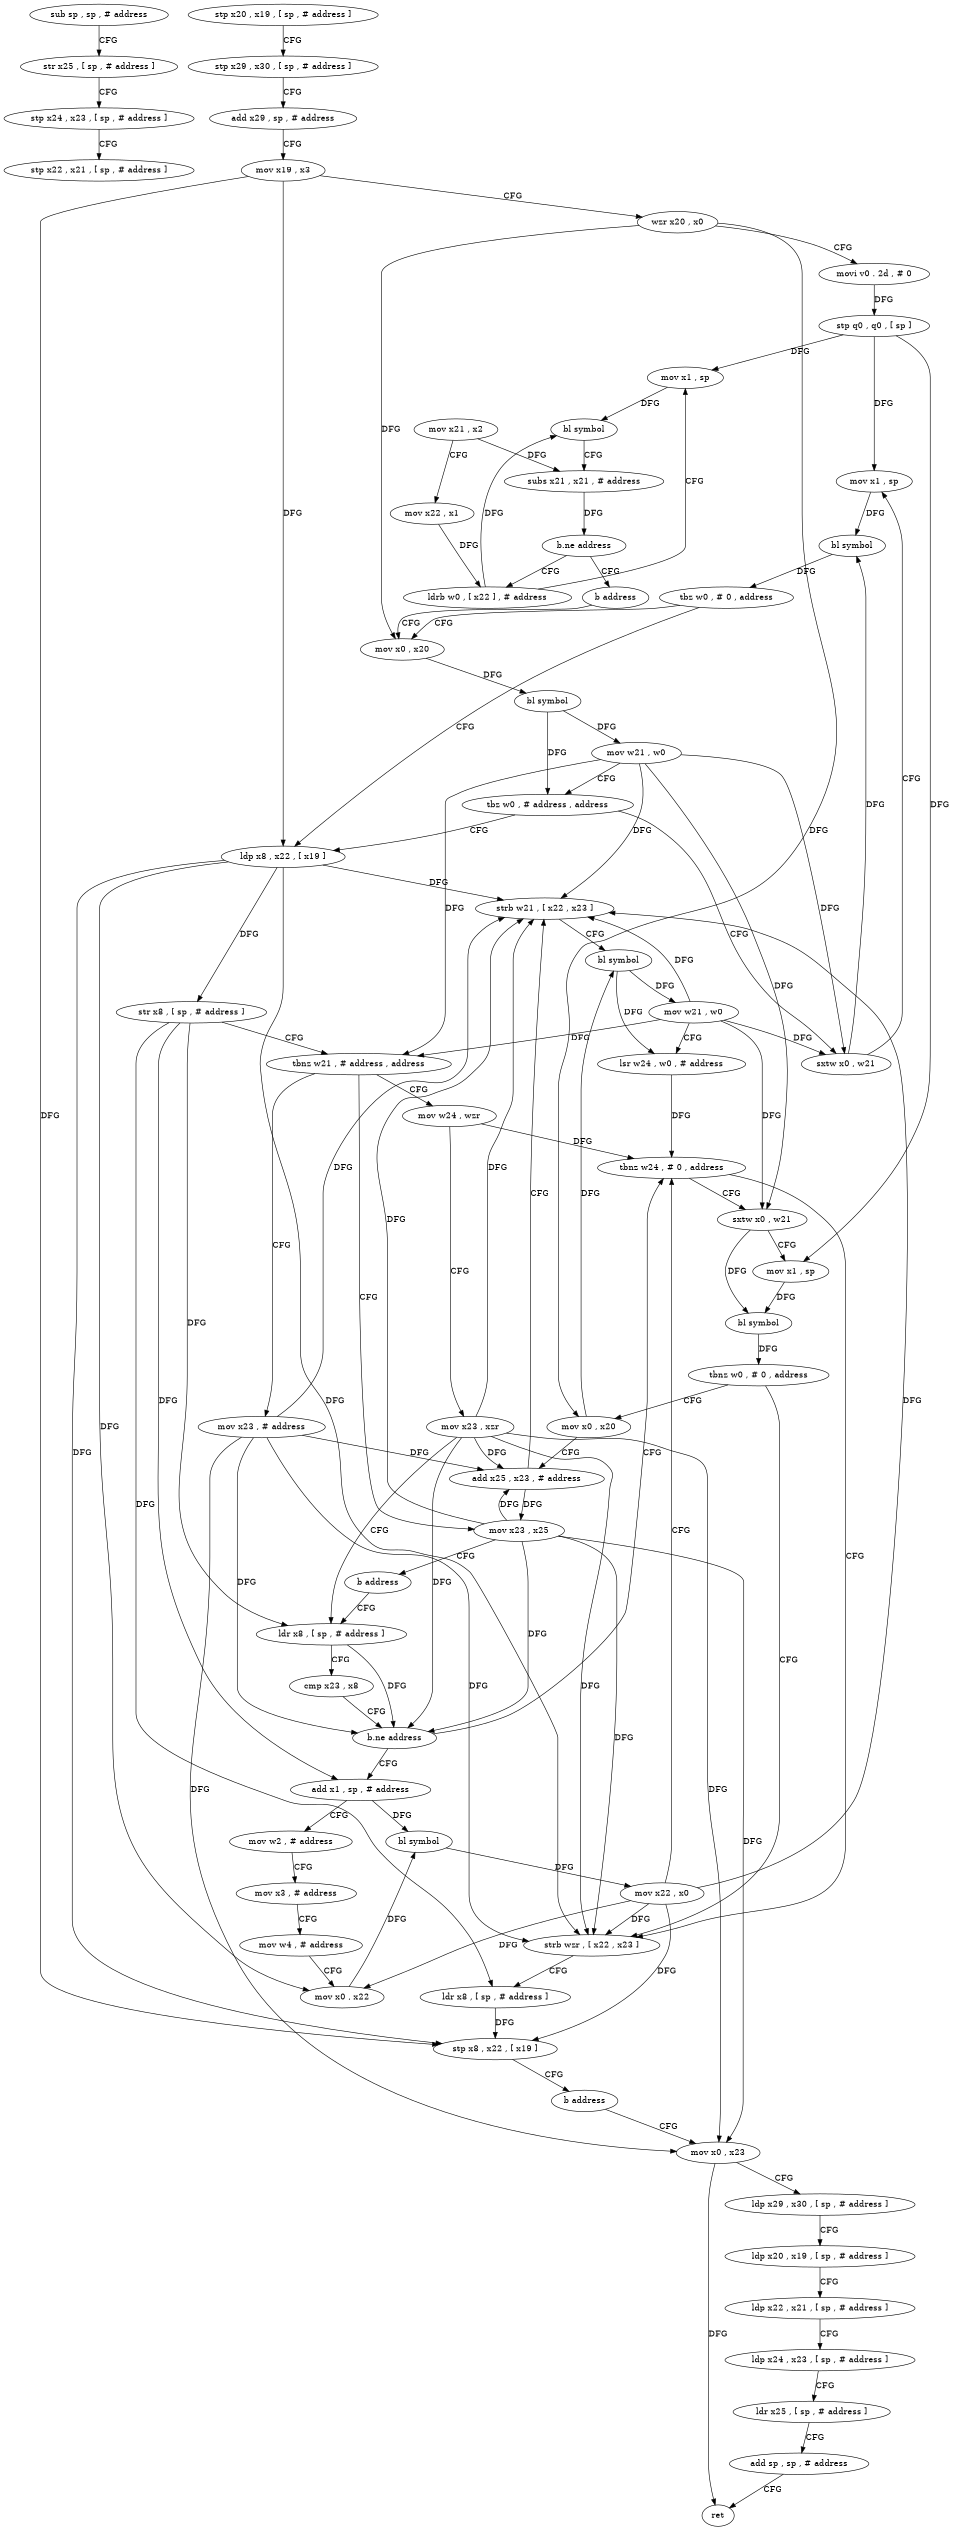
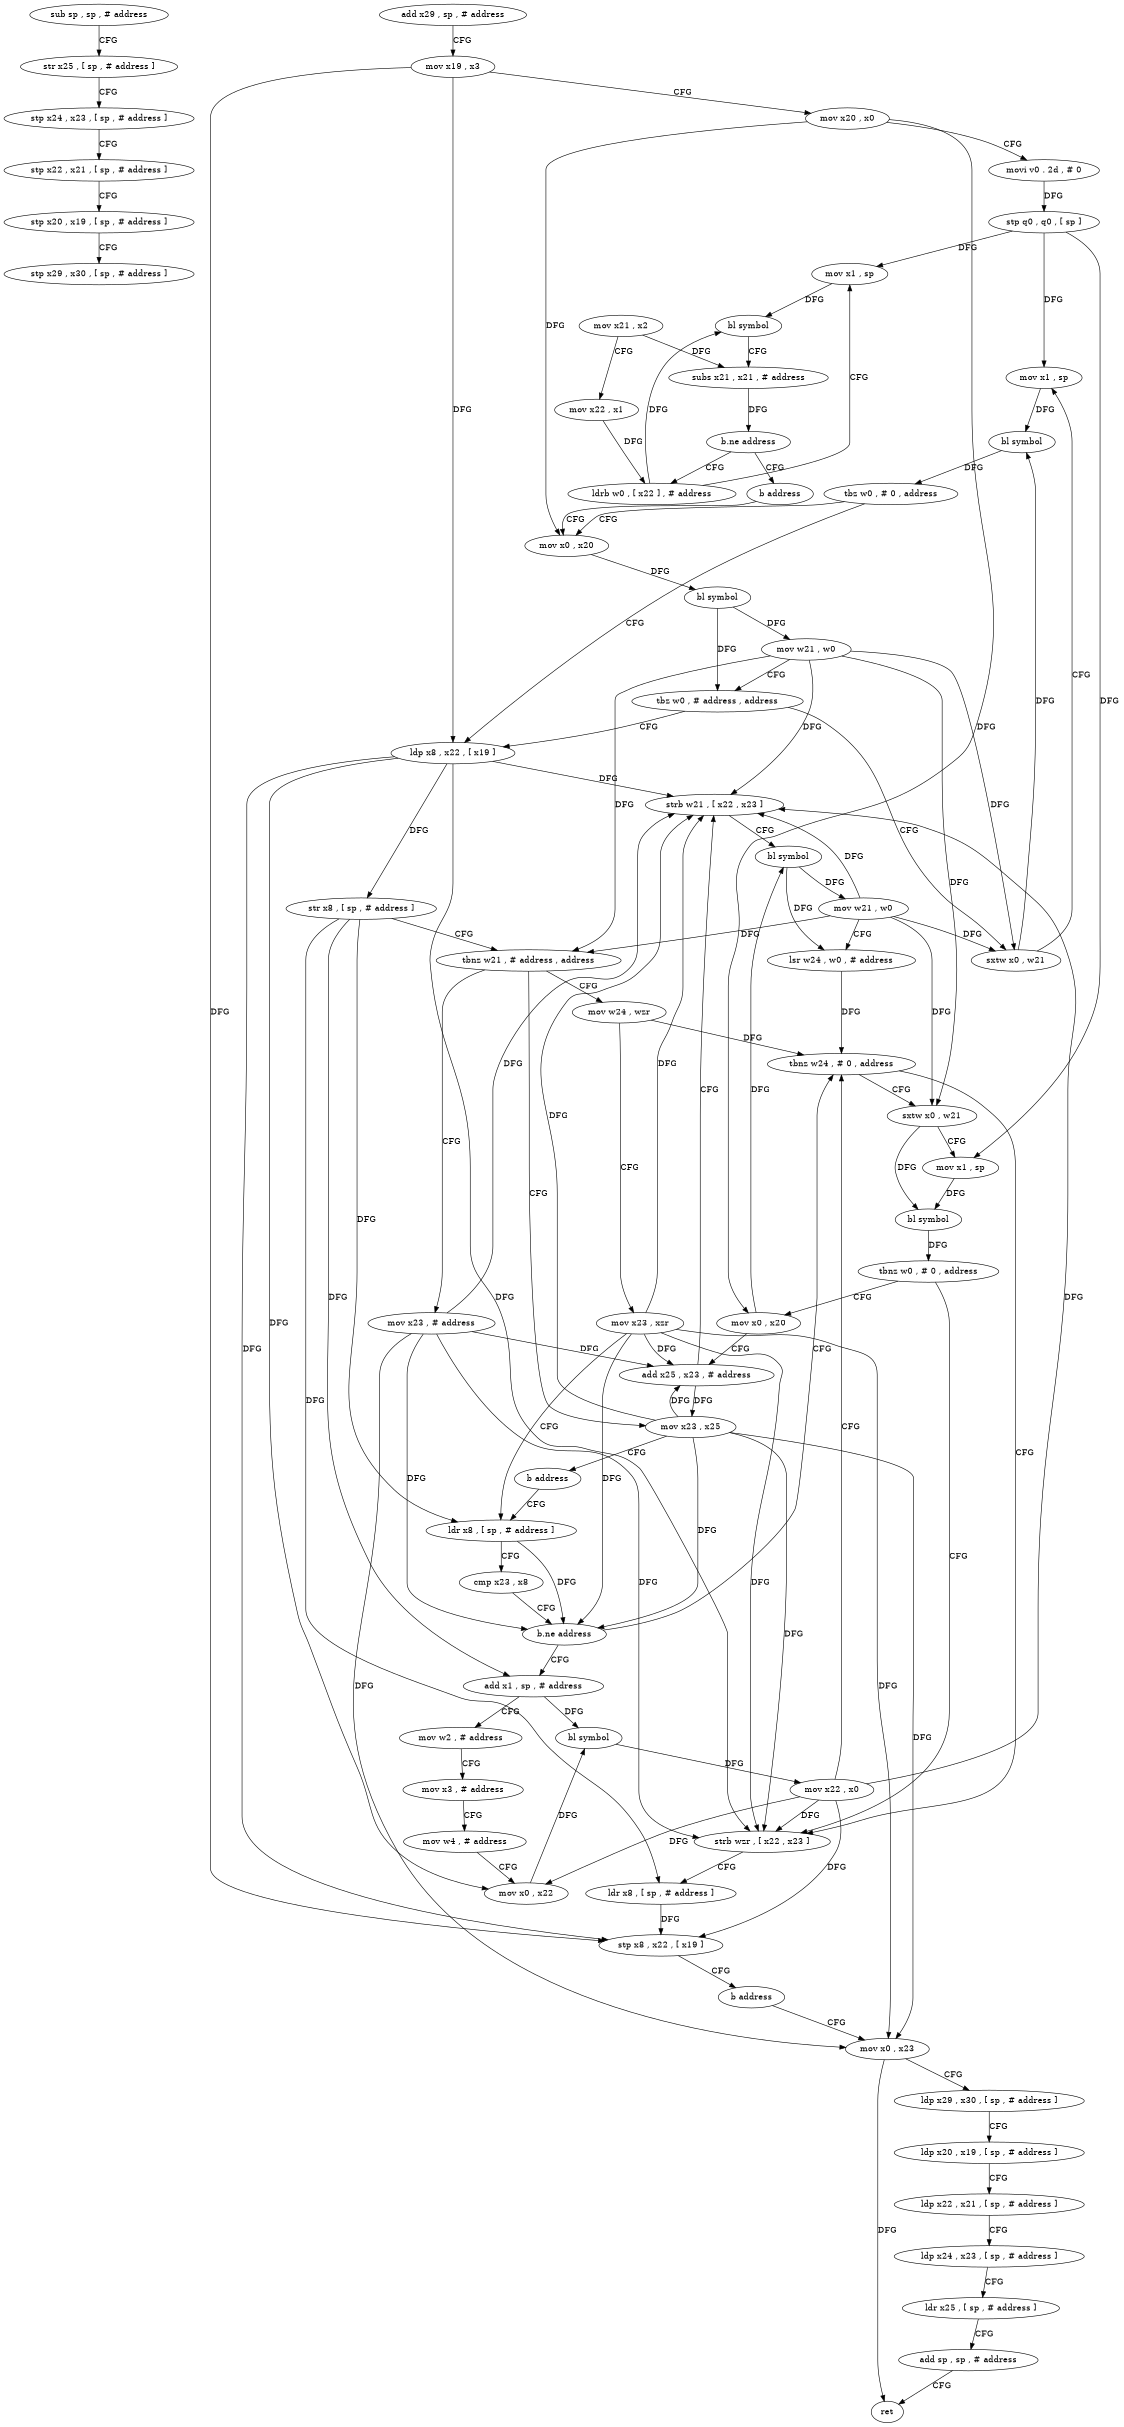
edge "stp x29 , x30 , [ sp , # address ]" -> "add x29 , sp , # address": removed, label "CFG"
edge "stp x22 , x21 , [ sp , # address ]" -> "stp x20 , x19 , [ sp , # address ]": added, label "CFG"
node "wzr x20 , x0": label "wzr x20 , x0" -> "mov x20 , x0"
